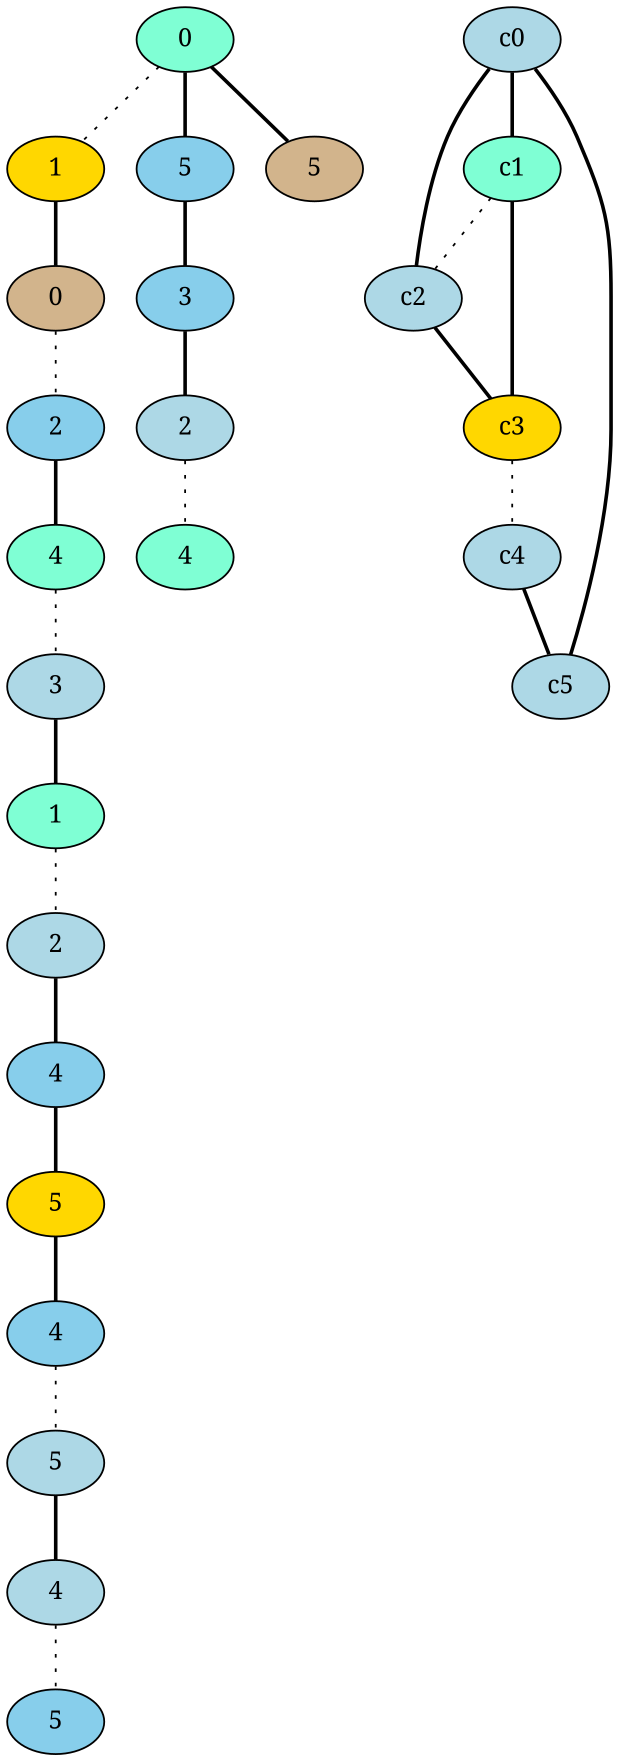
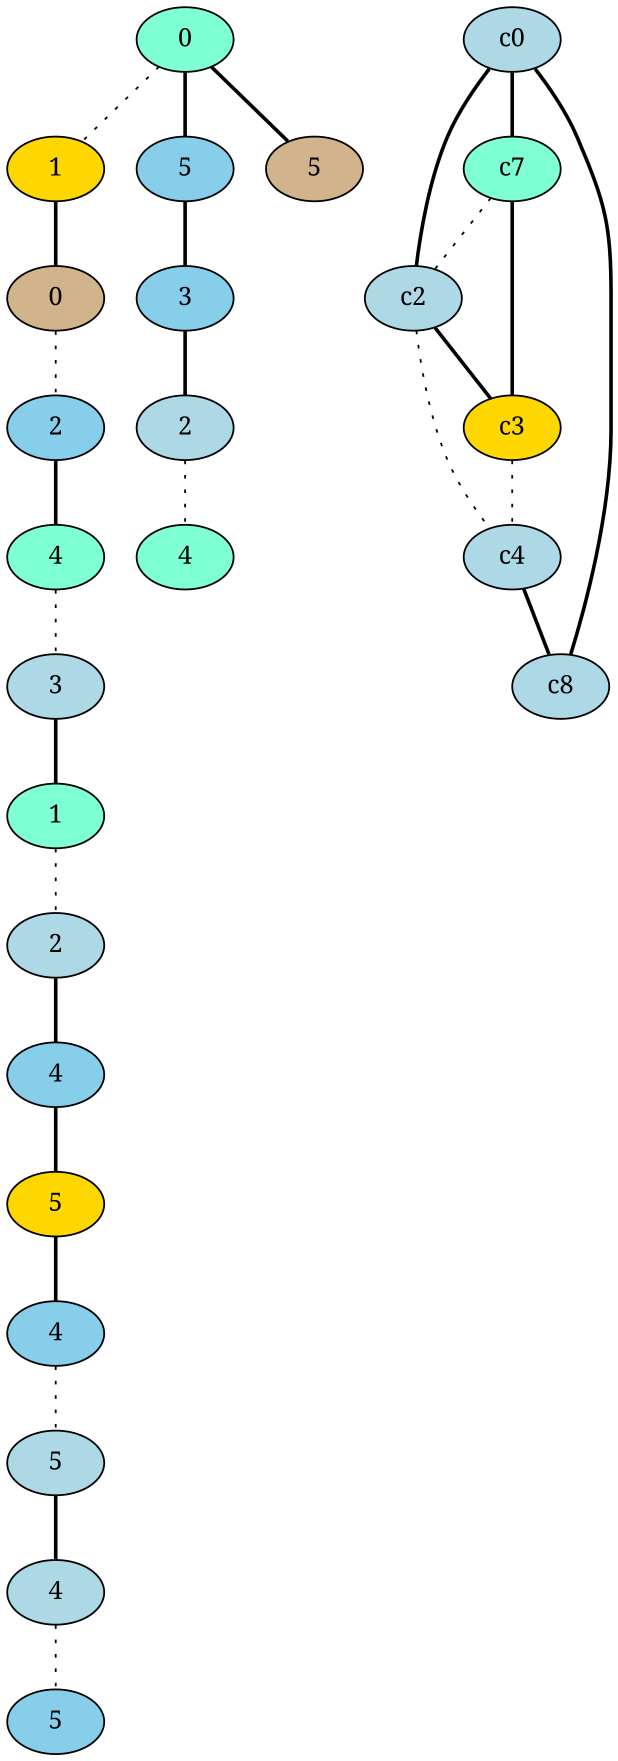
node "c1": label "c1" -> "c7"
edge "c2" -- "c4": added
node "c5": label "c5" -> "c8"
